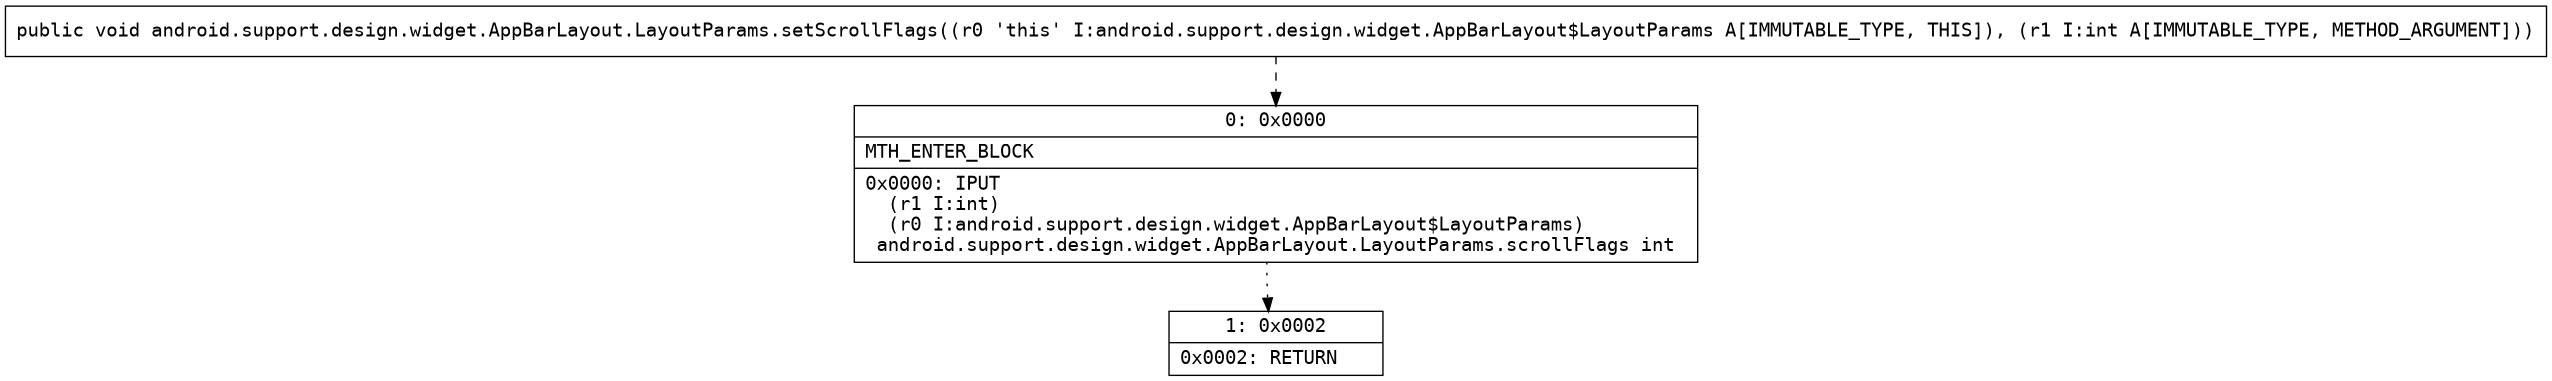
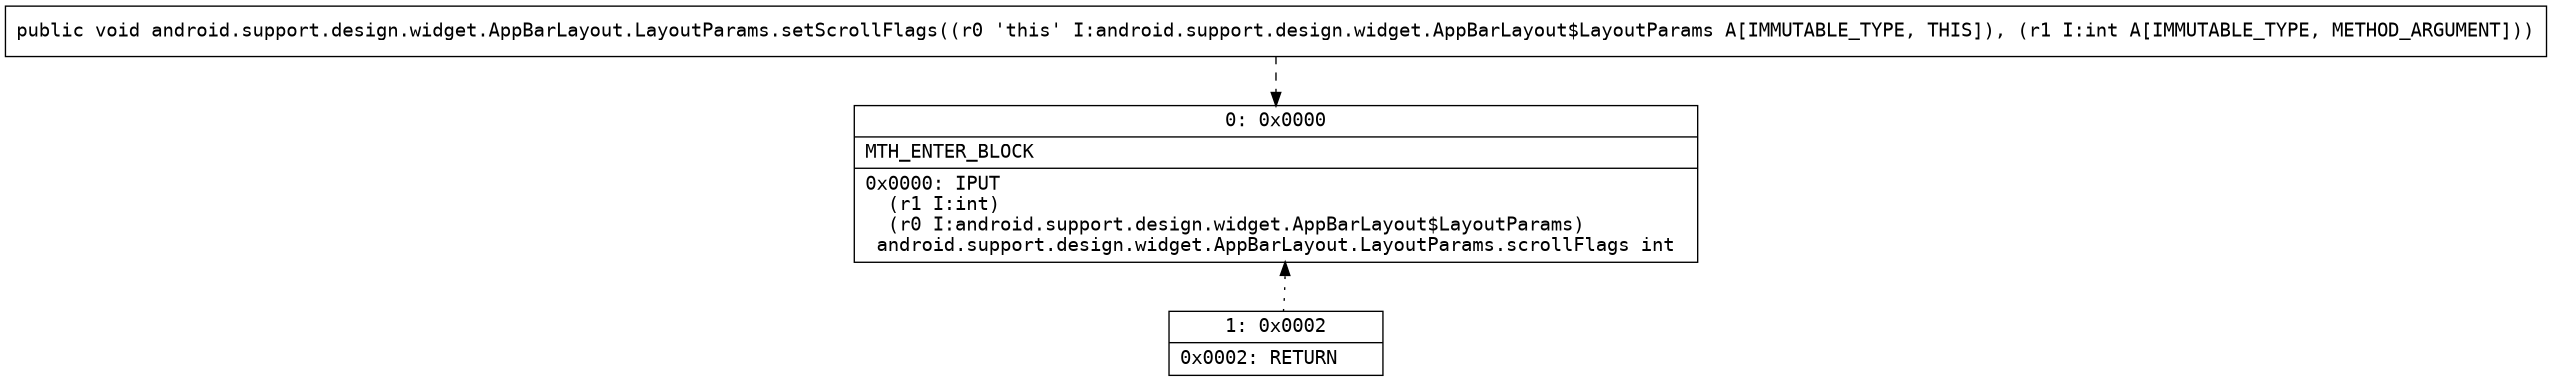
edge "0: 0x0000" -> "1: 0x0002": reversed
